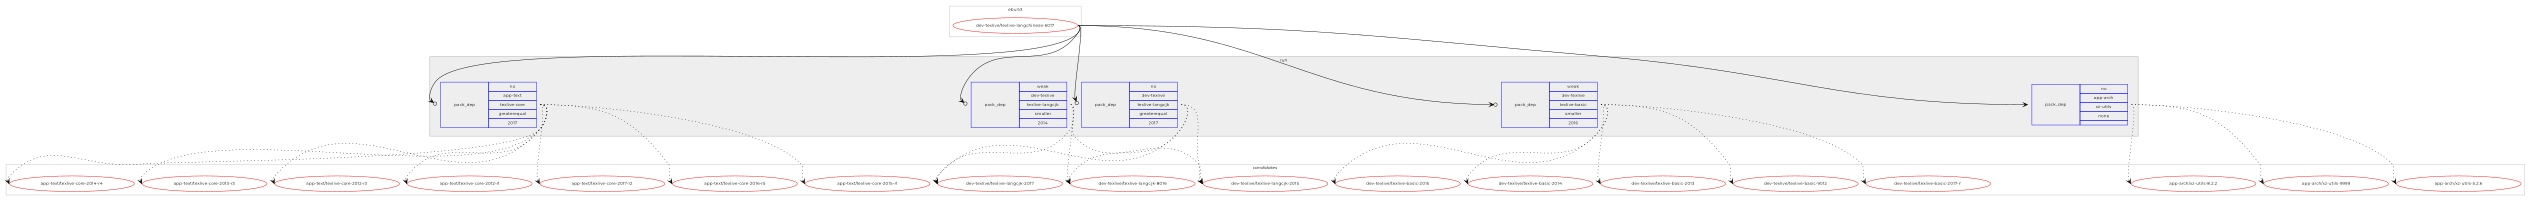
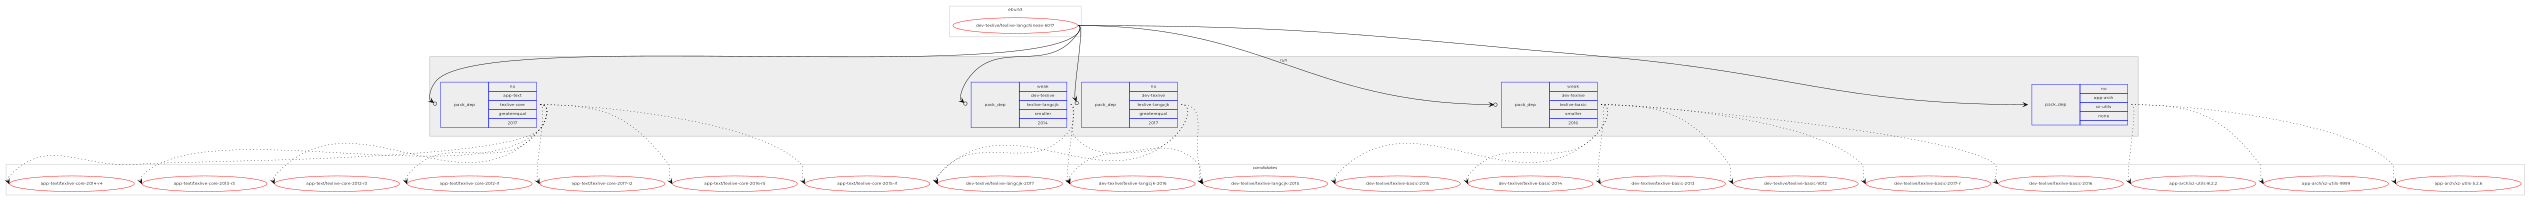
node "dev-texlive/texlive-langcjk-8016": label "dev-texlive/texlive-langcjk-8016" -> "dev-texlive/texlive-langcjk-2016"
node "dev-texlive/texlive-basic-2016": added
